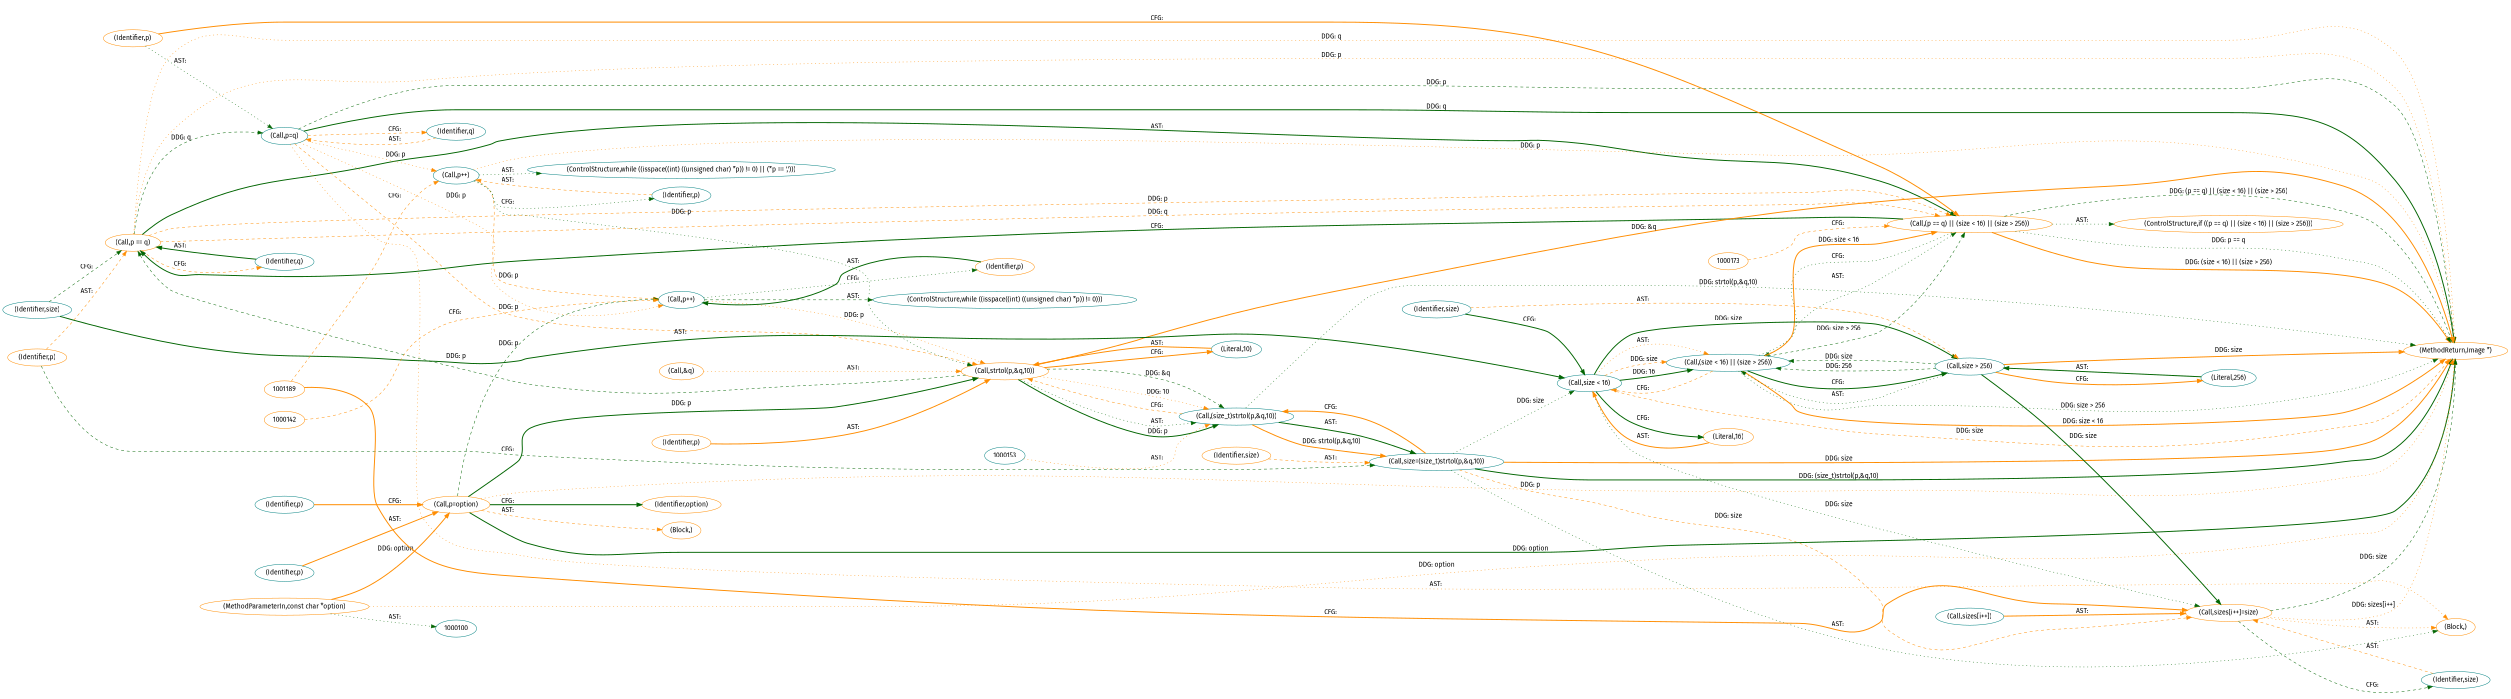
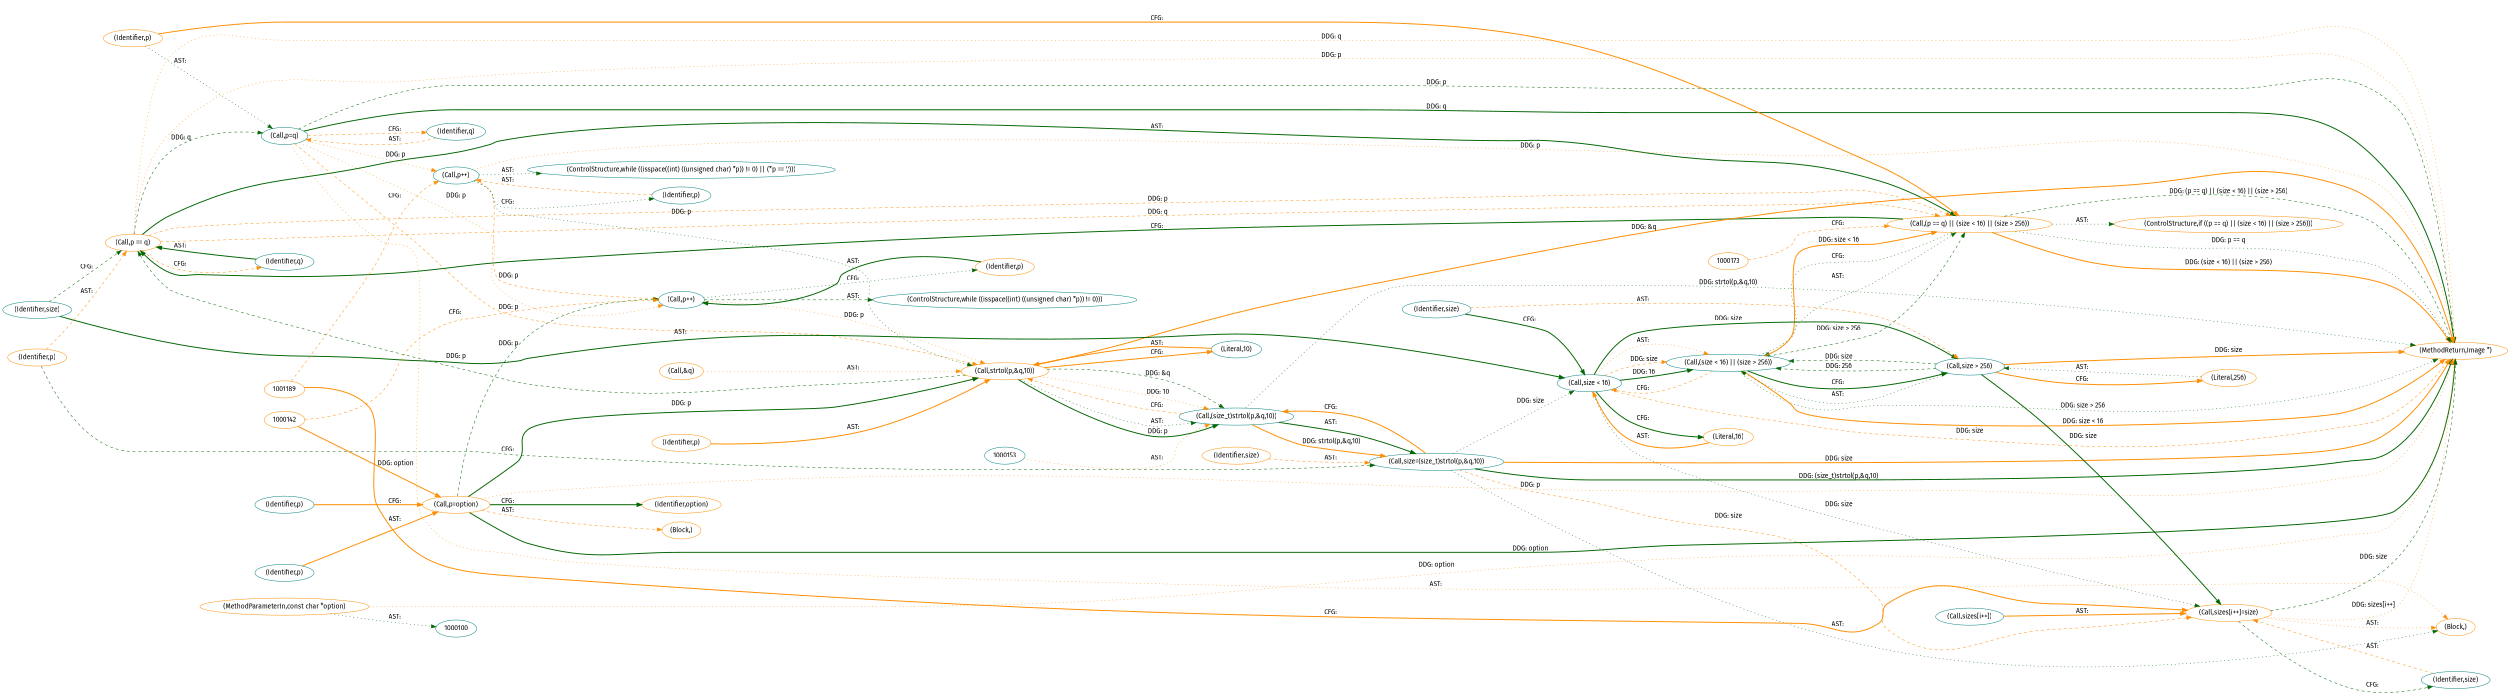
edge "(Literal,256)" -> "(Call,size > 256)": style bold -> dotted
node "(Literal,256)": color teal -> darkorange
edge "(MethodParameterIn,const char *option)" -> "(Call,p=option)": now "1000142" -> "(Call,p=option)"
